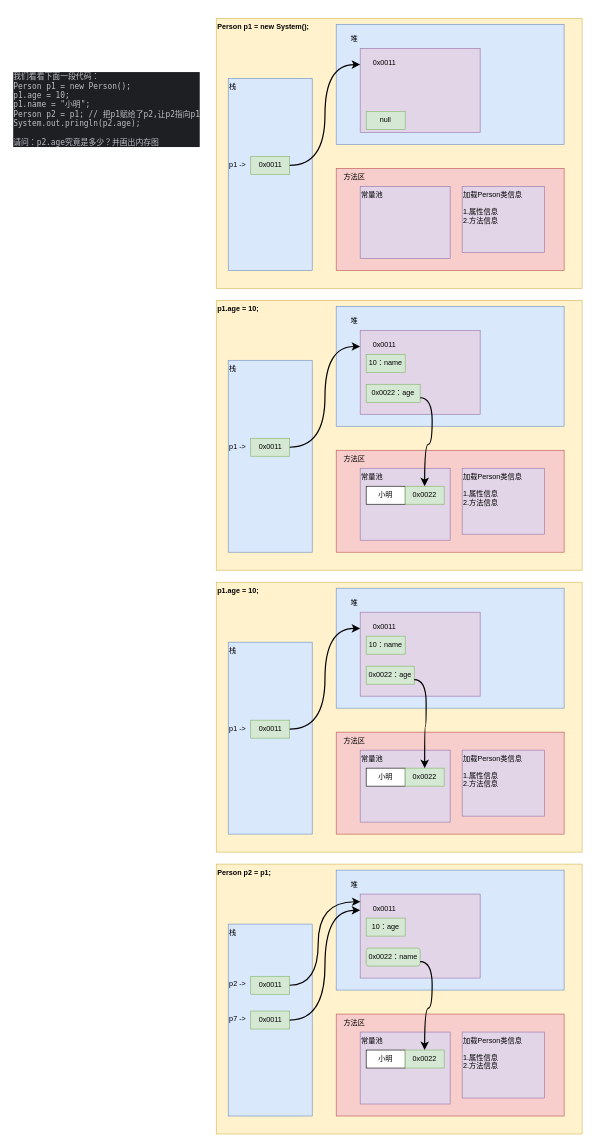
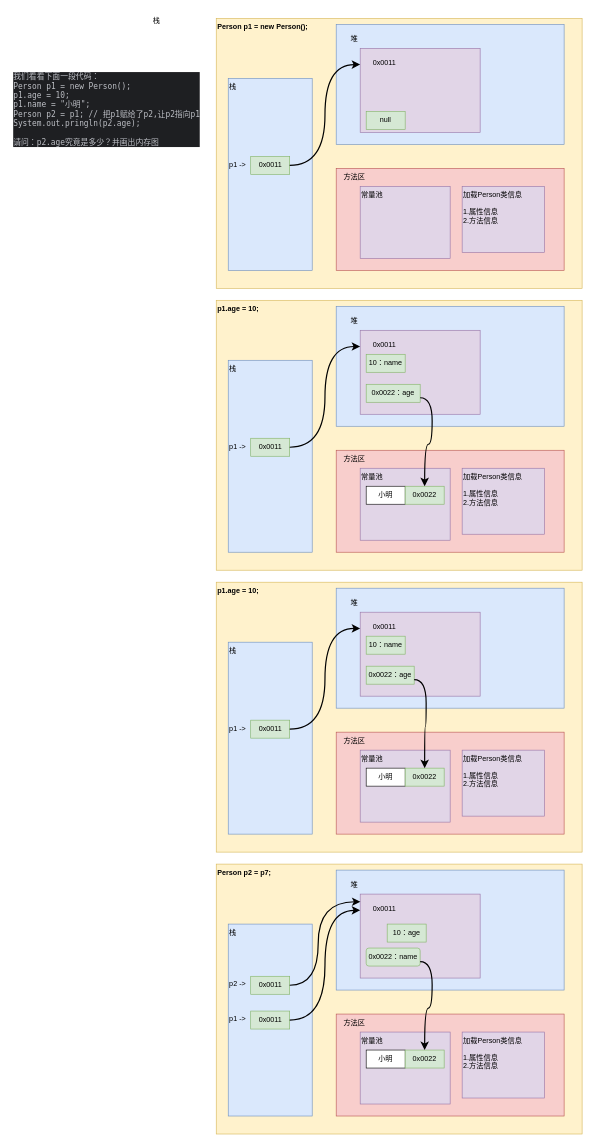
node "栈": added
node "Person p1 = new System();": label "Person p1 = new System();" -> "Person p1 = new Person();"
node "Person p2 = p1;": label "Person p2 = p1;" -> "Person p2 = p7;"
node "10：age": moved (386, 927) -> (407, 933)
node "栈 p2 -> p7 ->": label "栈 p2 -> p7 ->" -> "栈 p2 -> p1 ->"
